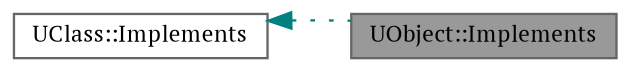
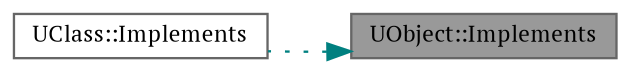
edge "UObject::Implements" -> "UClass::Implements": reversed
